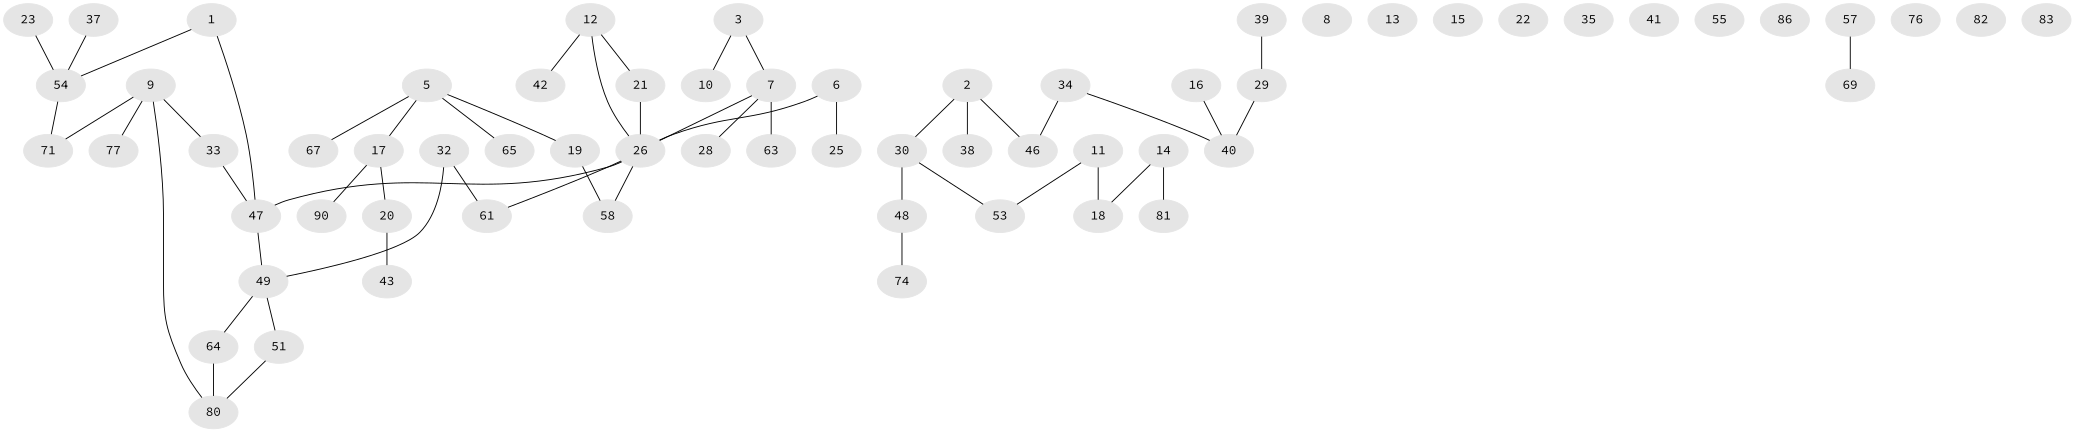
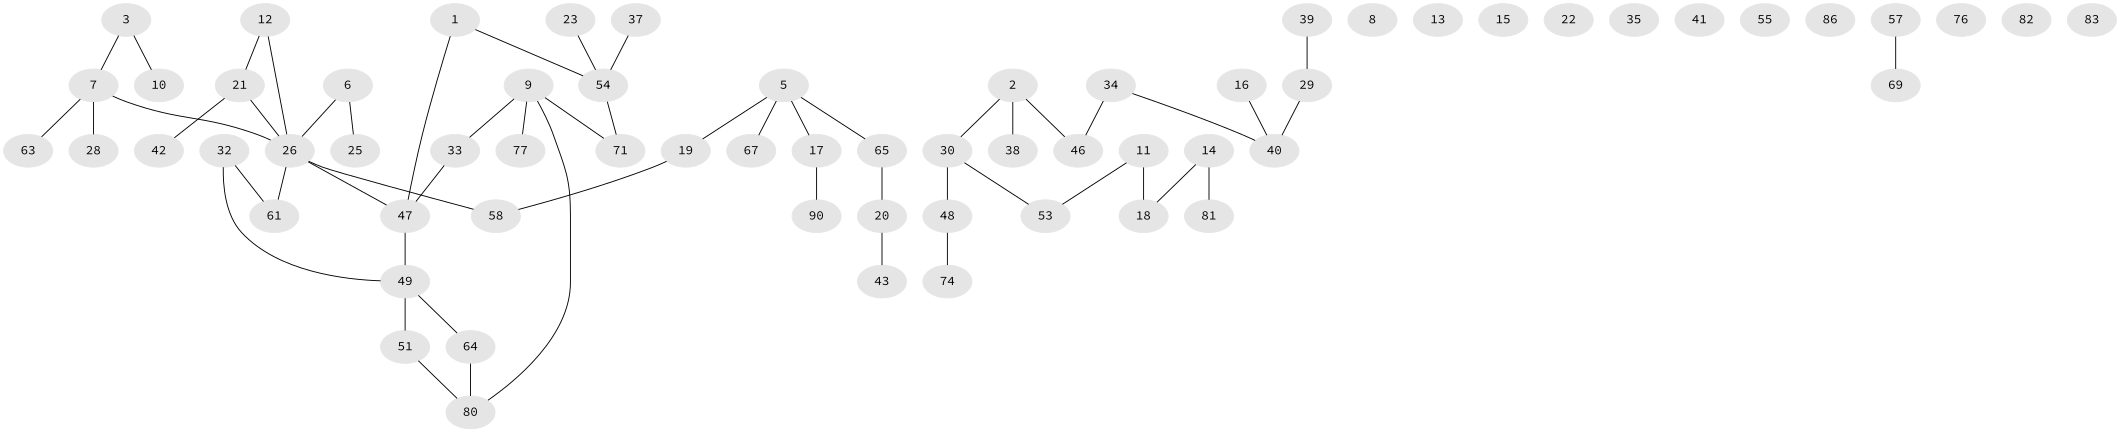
edge "12" -- "42": now "21" -- "42"
edge "17" -- "20": now "65" -- "20"
